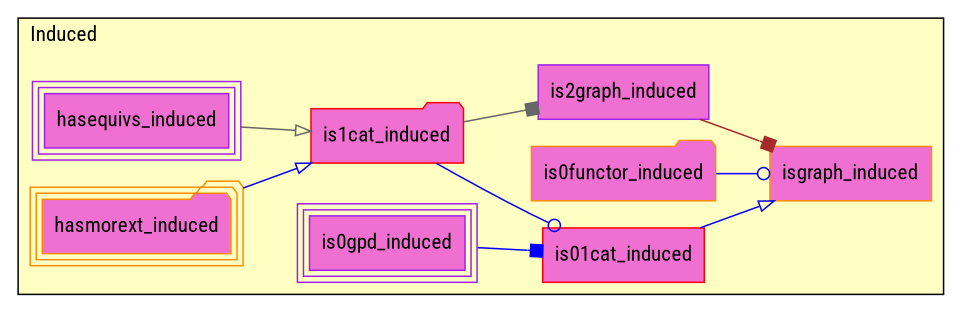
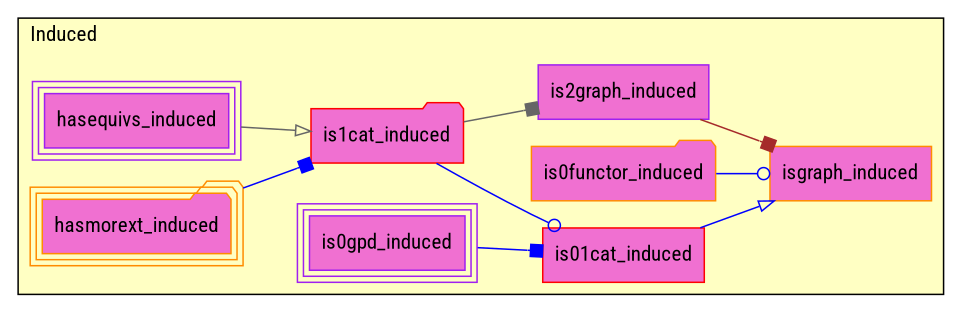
edge "hasmorext_induced" -> "is1cat_induced": arrowhead onormal -> box
